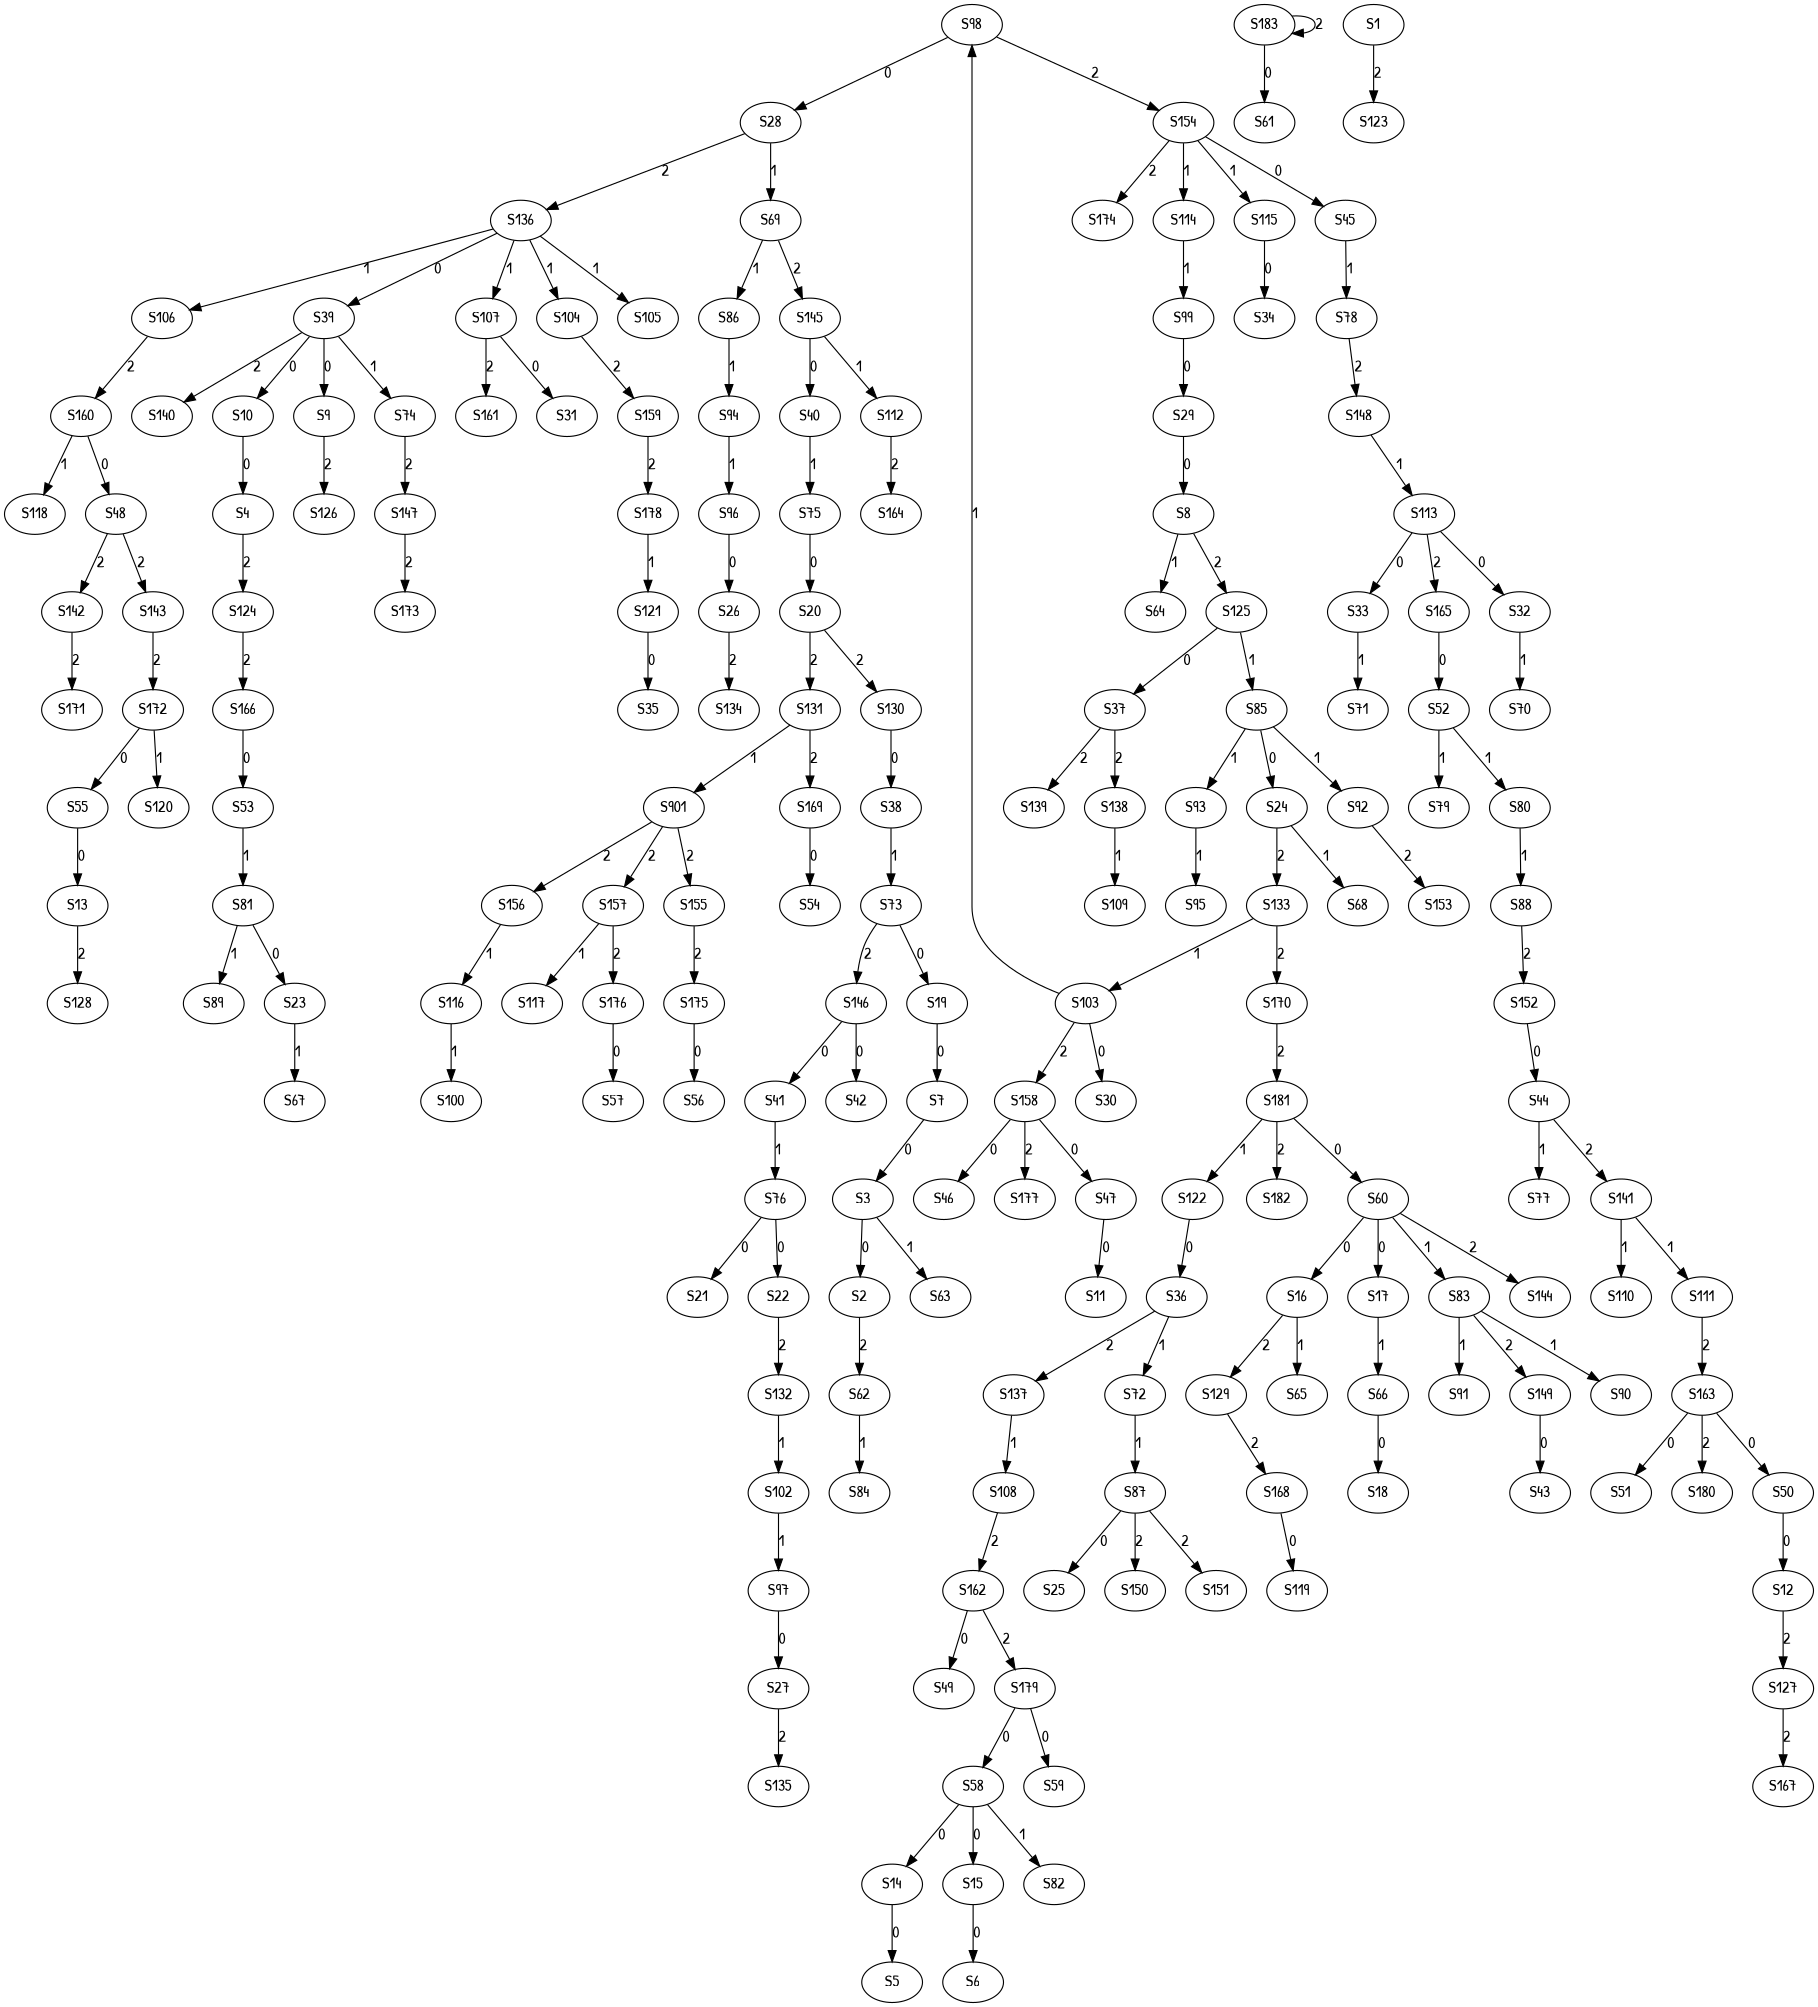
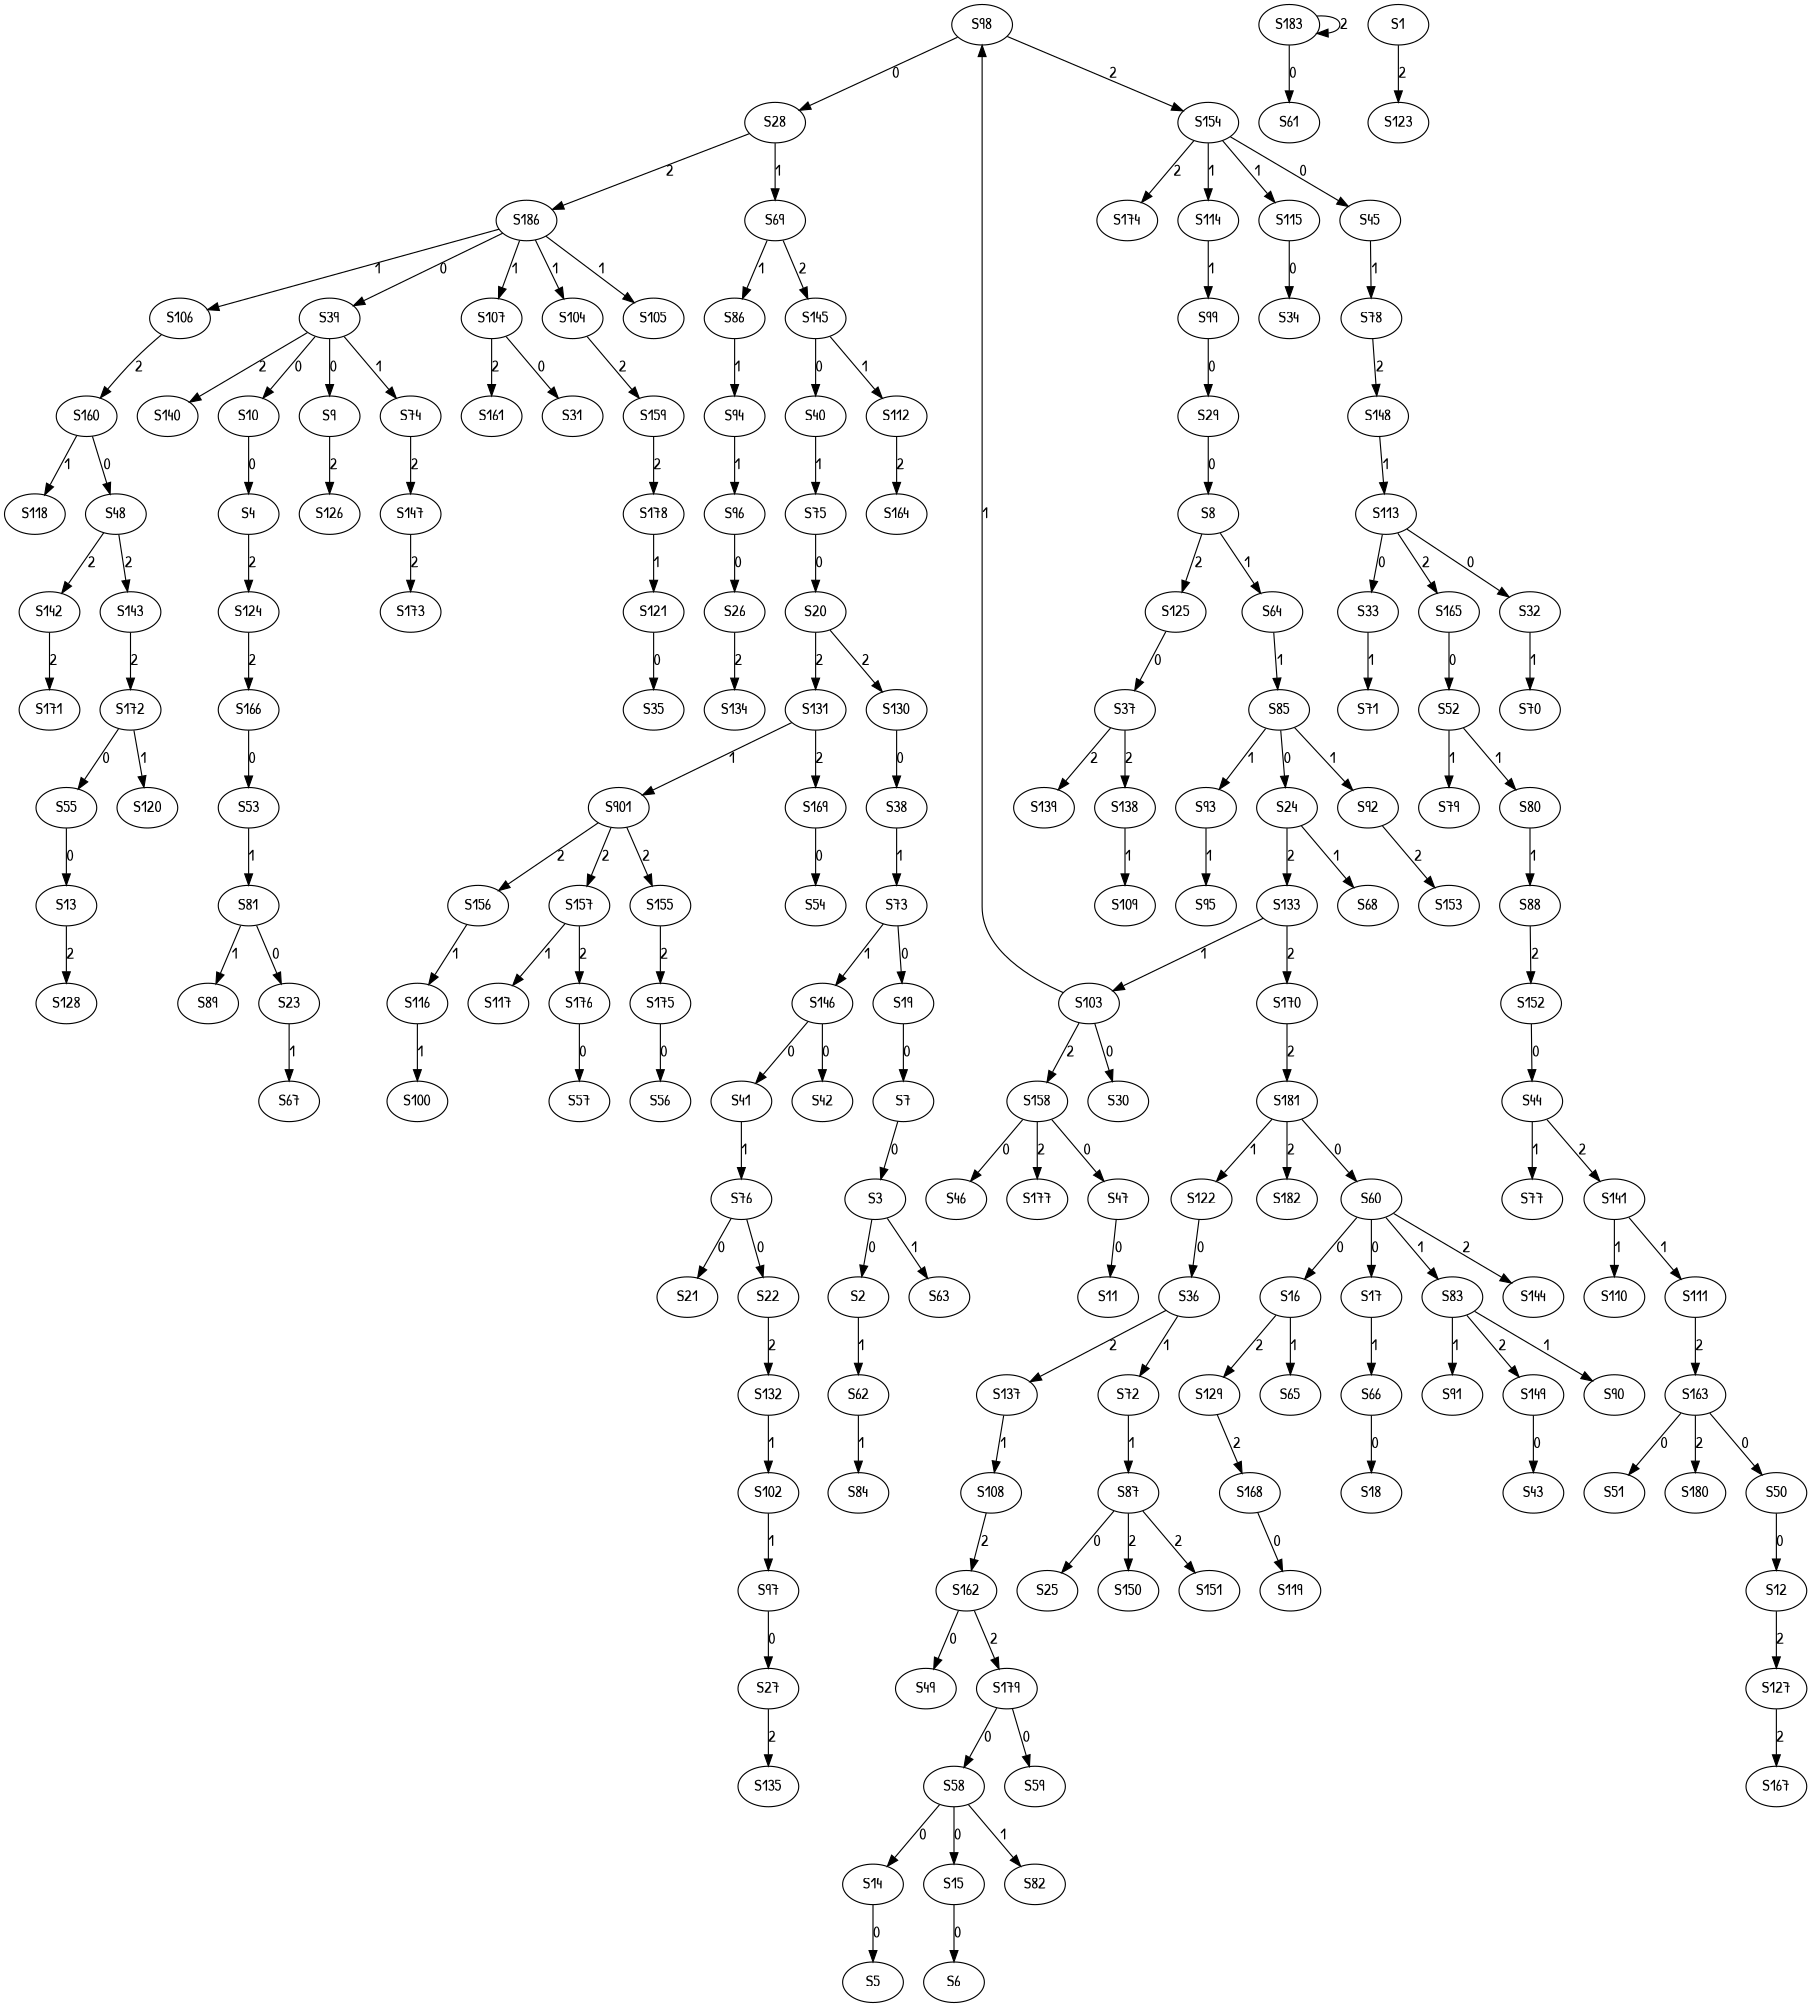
node "S136": label "S136" -> "S186"
edge "S125" -> "S85": now "S64" -> "S85"
edge "S73" -> "S146": label "2" -> "1"
edge "S2" -> "S62": label "2" -> "1"
